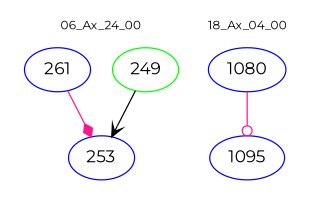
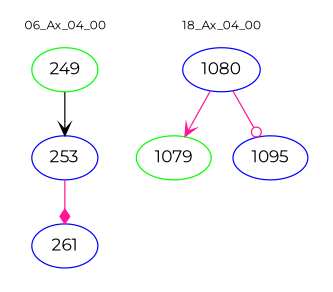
cluster "06_Ax_24_00": label "06_Ax_24_00" -> "06_Ax_04_00"
edge "261" -> "253": reversed
node "1079": added
